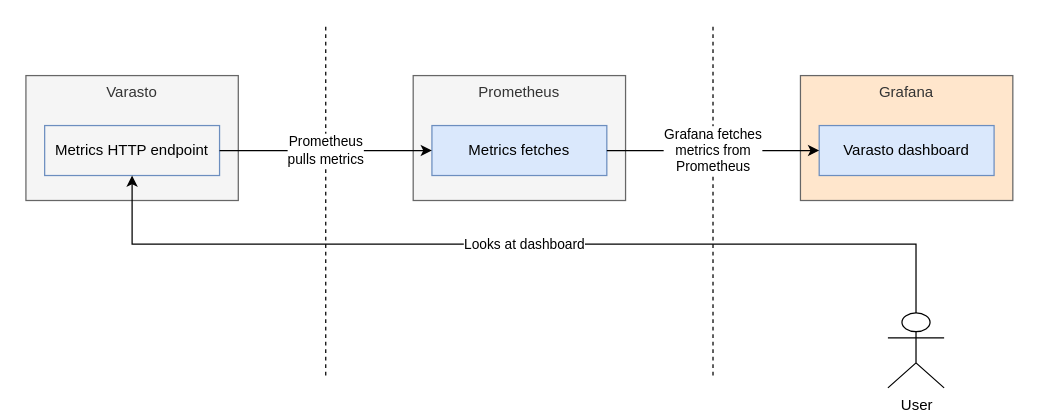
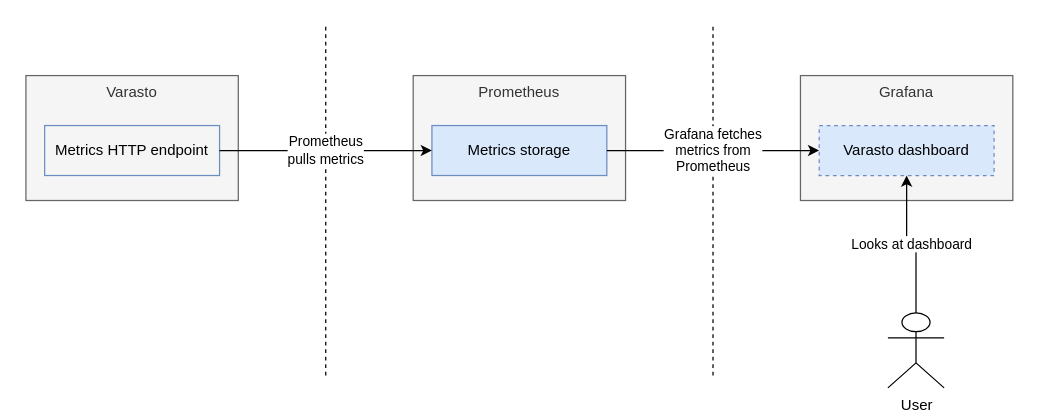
node "Grafana": fillcolor #ffe6cc -> #f5f5f5
node "Metrics fetches": label "Metrics fetches" -> "Metrics storage"
node "Varasto dashboard": style solid -> dashed
edge "User" -> "Metrics HTTP endpoint": now "User" -> "Varasto dashboard"
